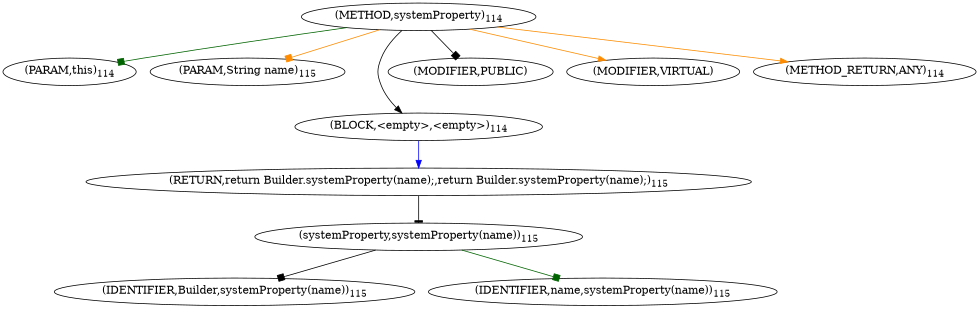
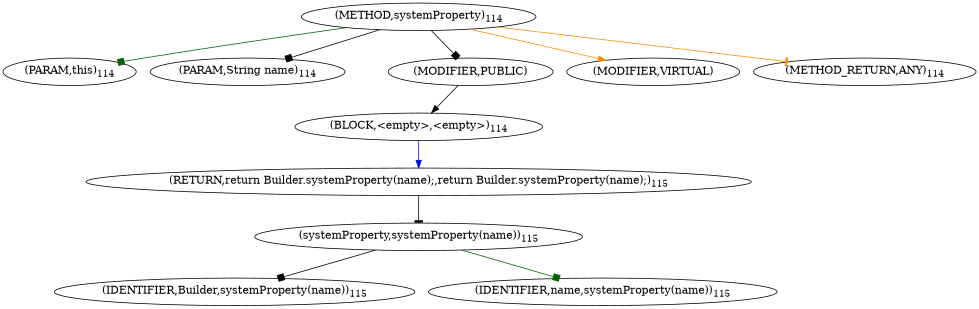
edge "(METHOD,systemProperty)" -> "(PARAM,String name)": color darkorange -> black
edge "(METHOD,systemProperty)" -> "(METHOD_RETURN,ANY)": arrowhead normal -> tee
edge "(METHOD,systemProperty)" -> "(BLOCK,<empty>,<empty>)": now "(MODIFIER,PUBLIC)" -> "(BLOCK,<empty>,<empty>)"
node "(PARAM,String name)": text "115" -> "114"
